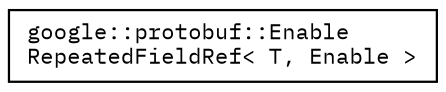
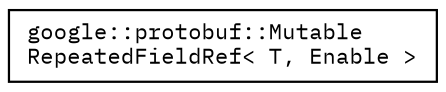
node "google::protobuf::Enable RepeatedFieldRef< T, Enable >": label "google::protobuf::Enable RepeatedFieldRef< T, Enable >" -> "google::protobuf::Mutable RepeatedFieldRef< T, Enable >"
